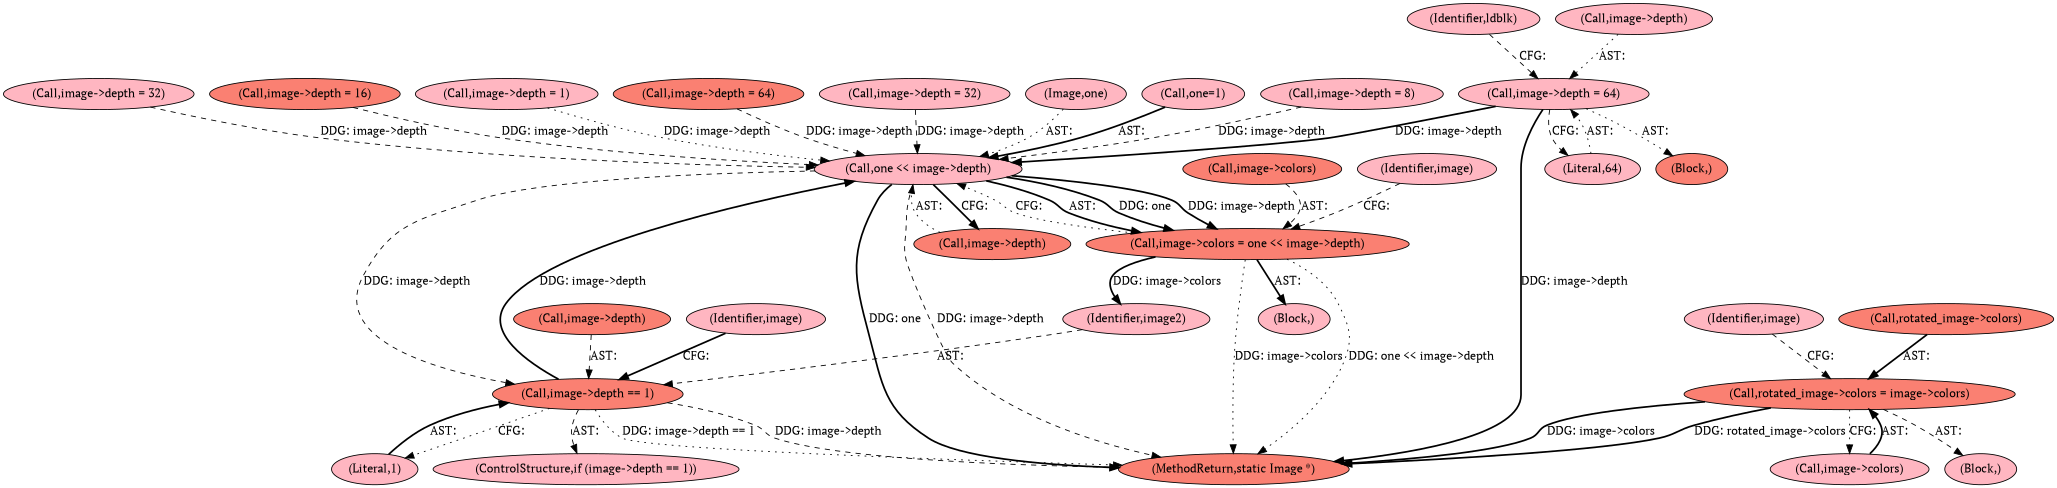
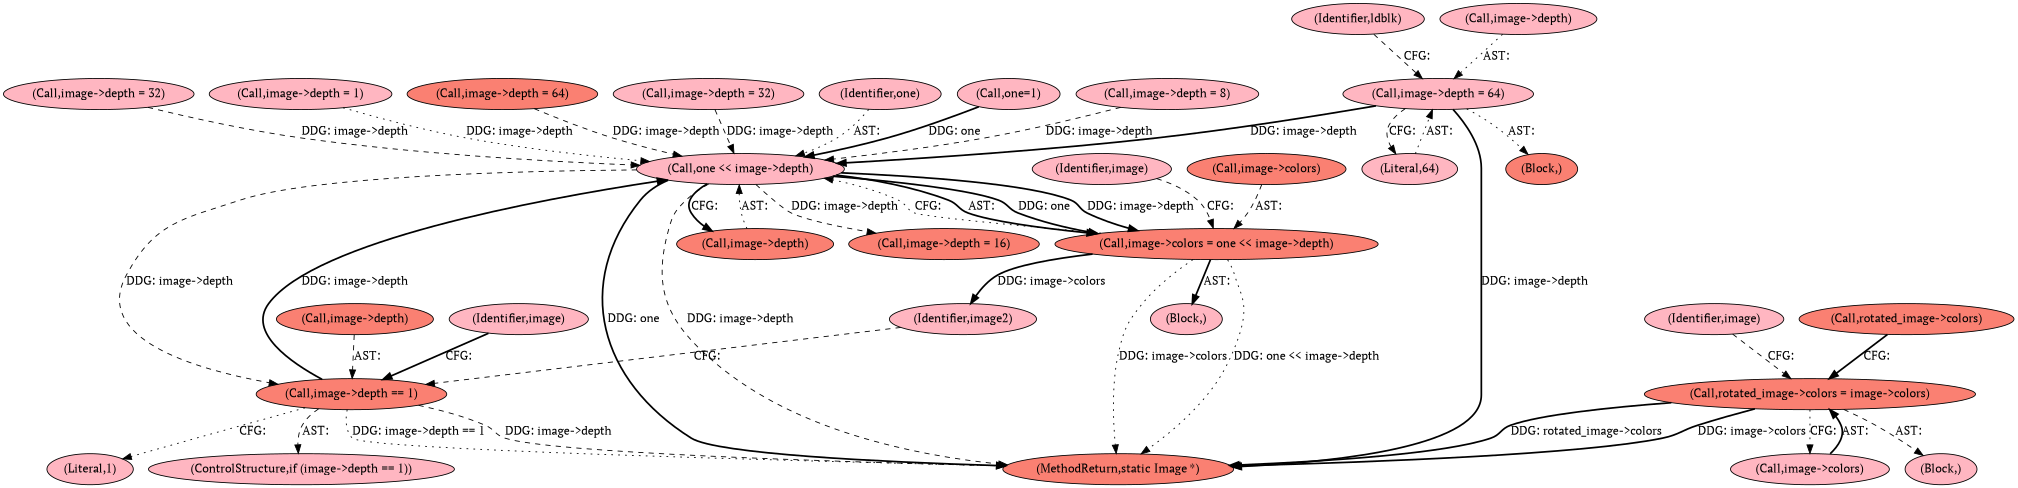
node "(Image,one)": label "(Image,one)" -> "(Identifier,one)"
edge "(Call,one=1)" -> "(Call,one << image->depth)": label "AST: " -> "DDG: one"
edge "(Call,image->depth = 16)" -> "(Call,one << image->depth)": reversed
edge "(Identifier,image2)" -> "(Call,image->depth == 1)": label "AST: " -> "CFG: "
edge "(Call,rotated_image->colors)" -> "(Call,rotated_image->colors = image->colors)": label "AST: " -> "CFG: "
edge "(Literal,1)" -> "(Call,image->depth == 1)": removed, label "AST:"
